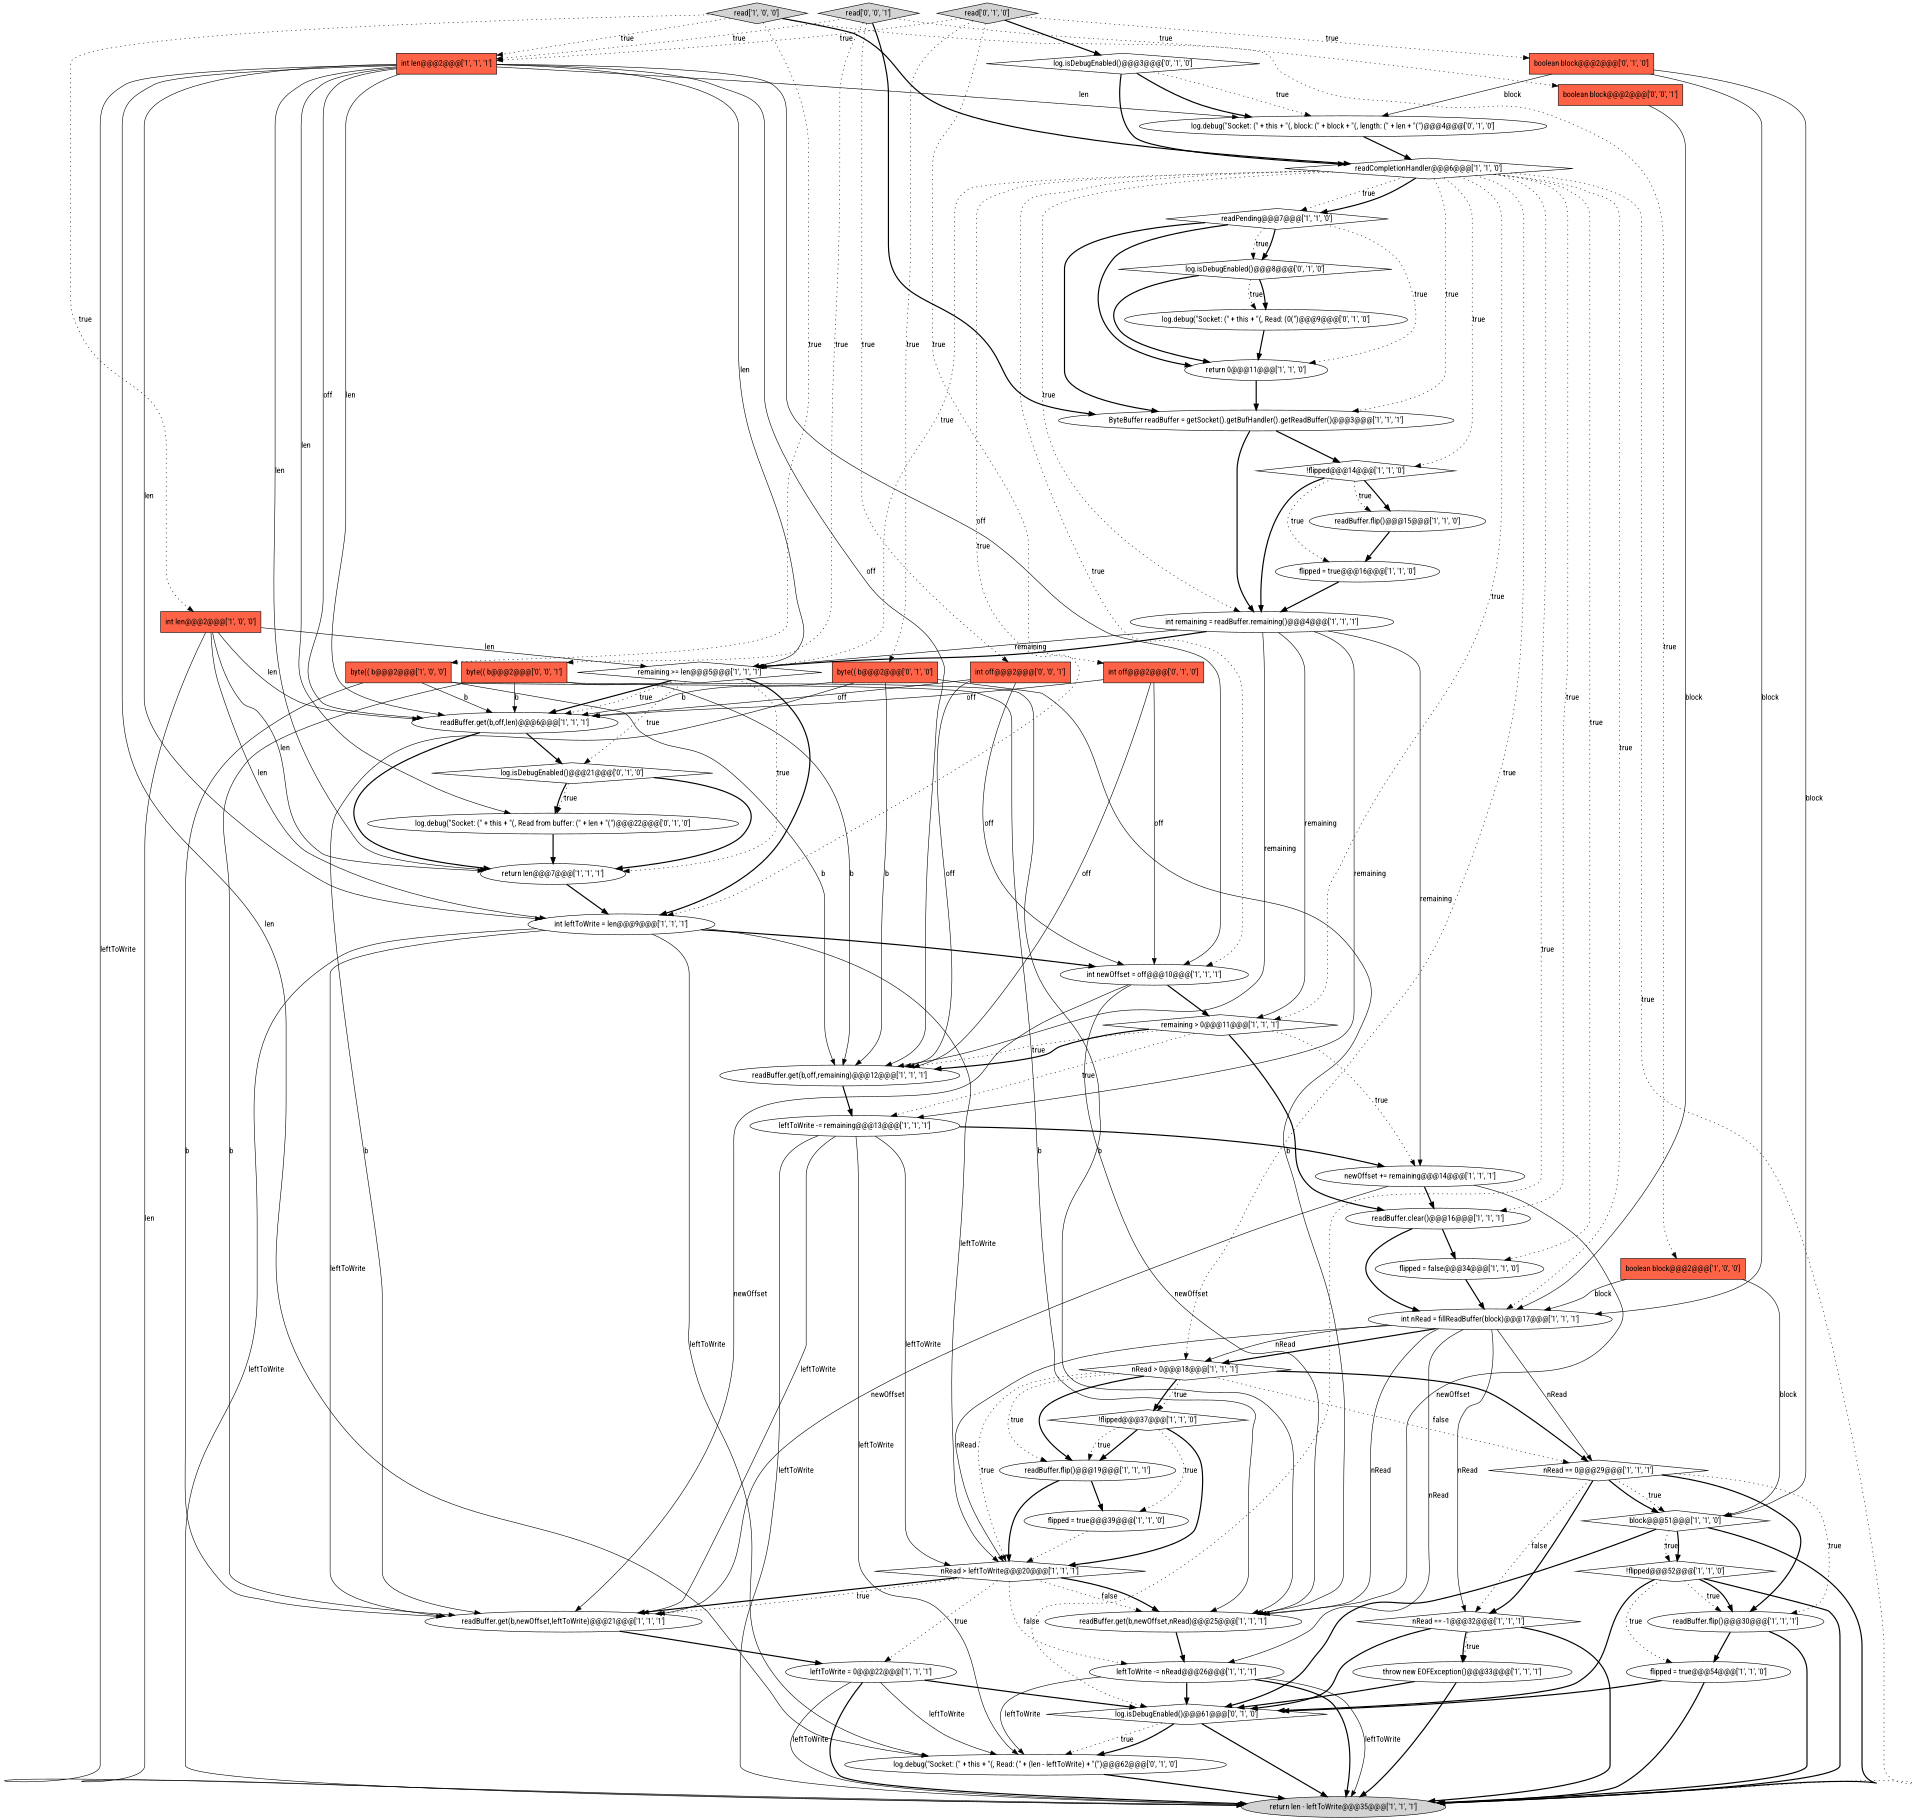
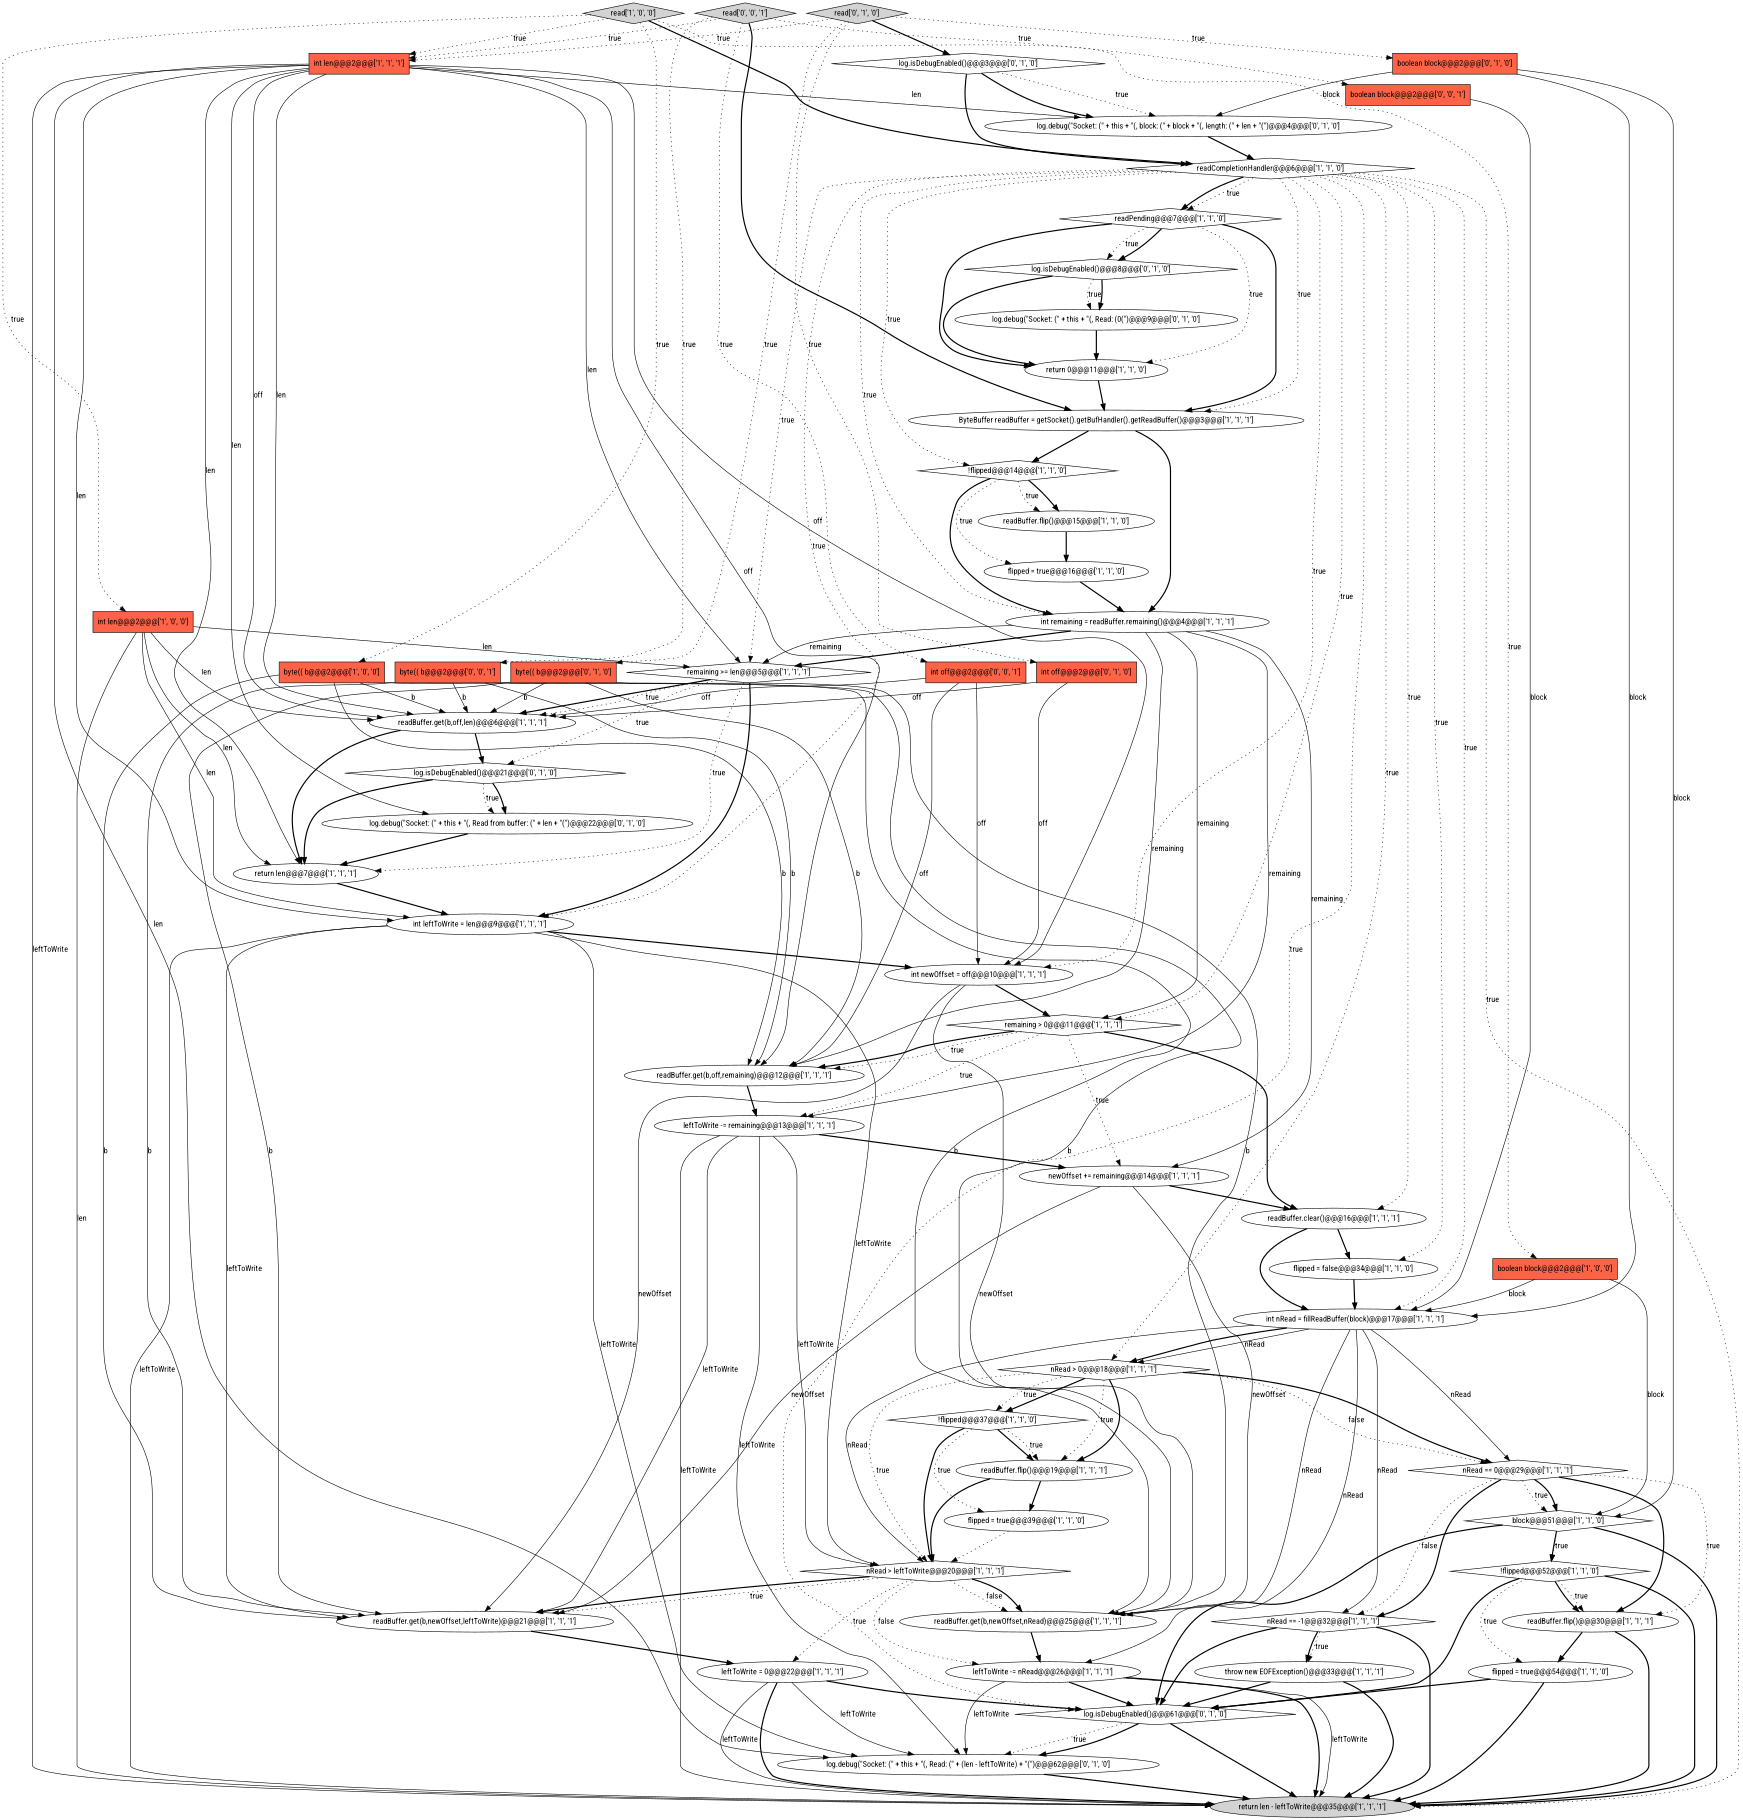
edge "int off@@@2@@@['0', '1', '0']" -> "readBuffer.get(b,off,remaining)@@@12@@@['1', '1', '1']": removed, label "off"
